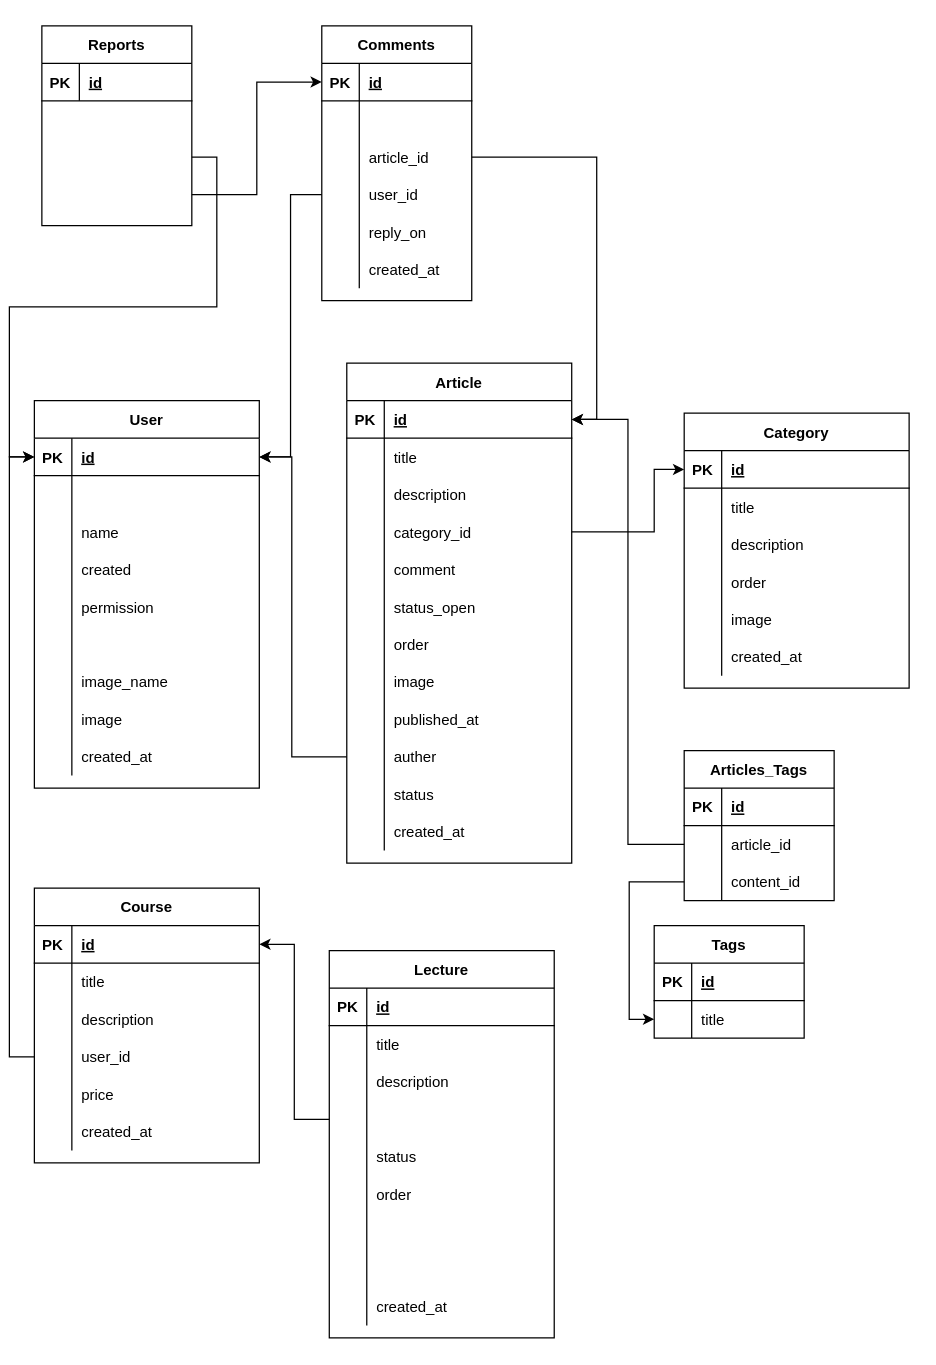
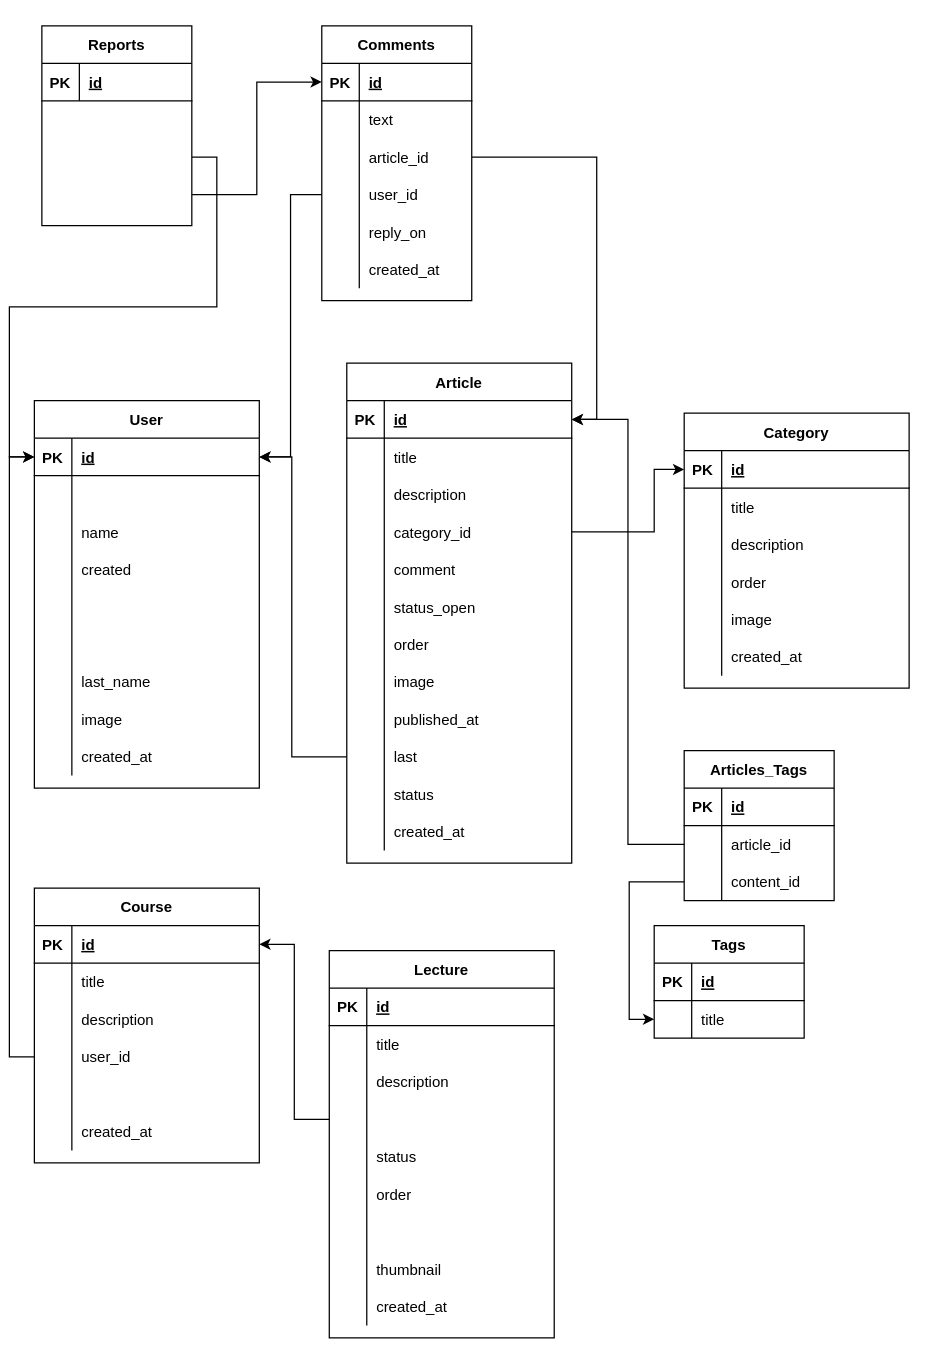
node "text": added
node "permission": removed
node "image_name": label "image_name" -> "last_name"
node "auther": label "auther" -> "last"
node "price": removed
node "thumbnail": added
